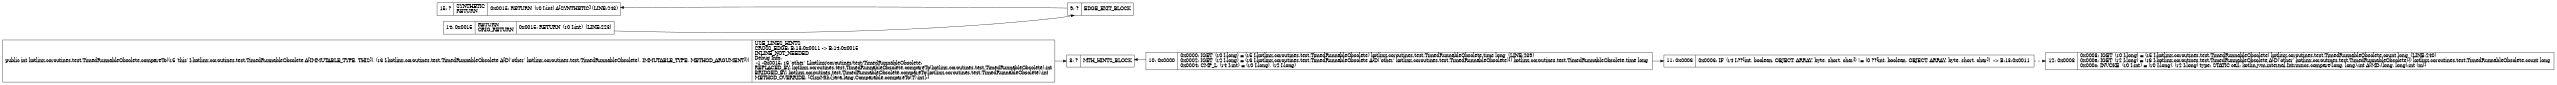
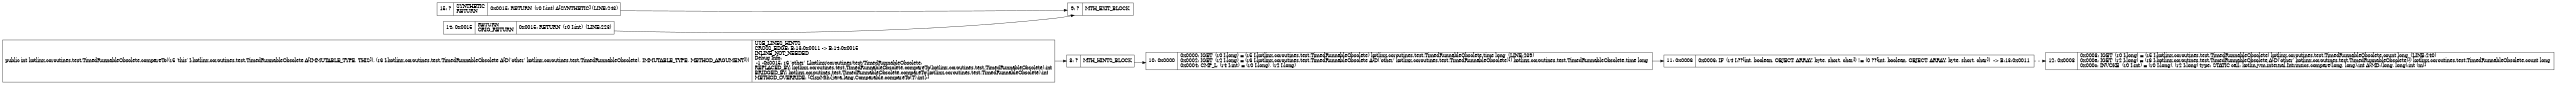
edge "9: ?" -> "15: ?": reversed
node "9: ?": text "EDGE_EXIT_BLOCK" -> "MTH_EXIT_BLOCK"
edge "10: 0x0000" -> "8: ?": reversed
